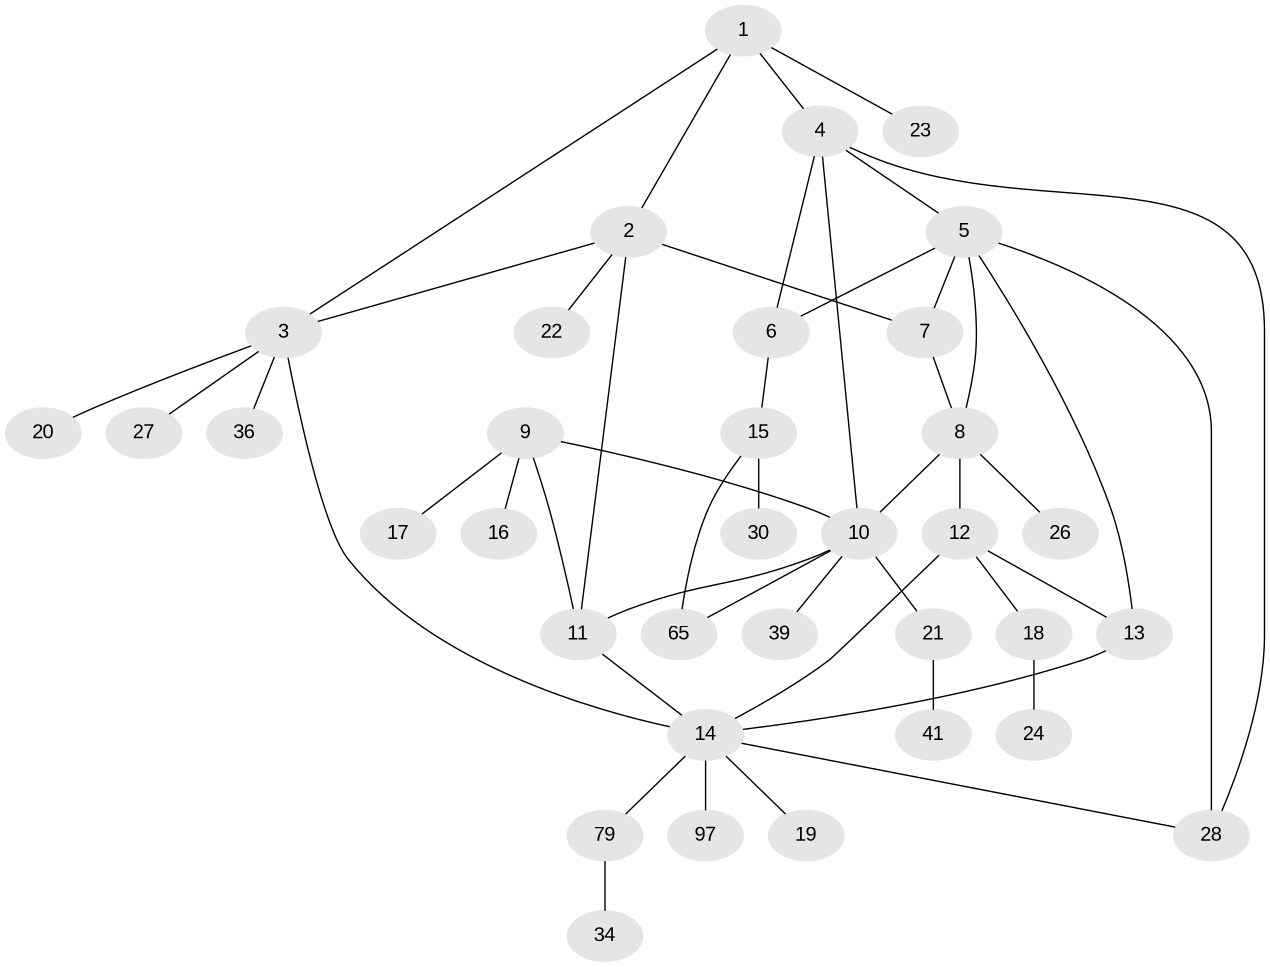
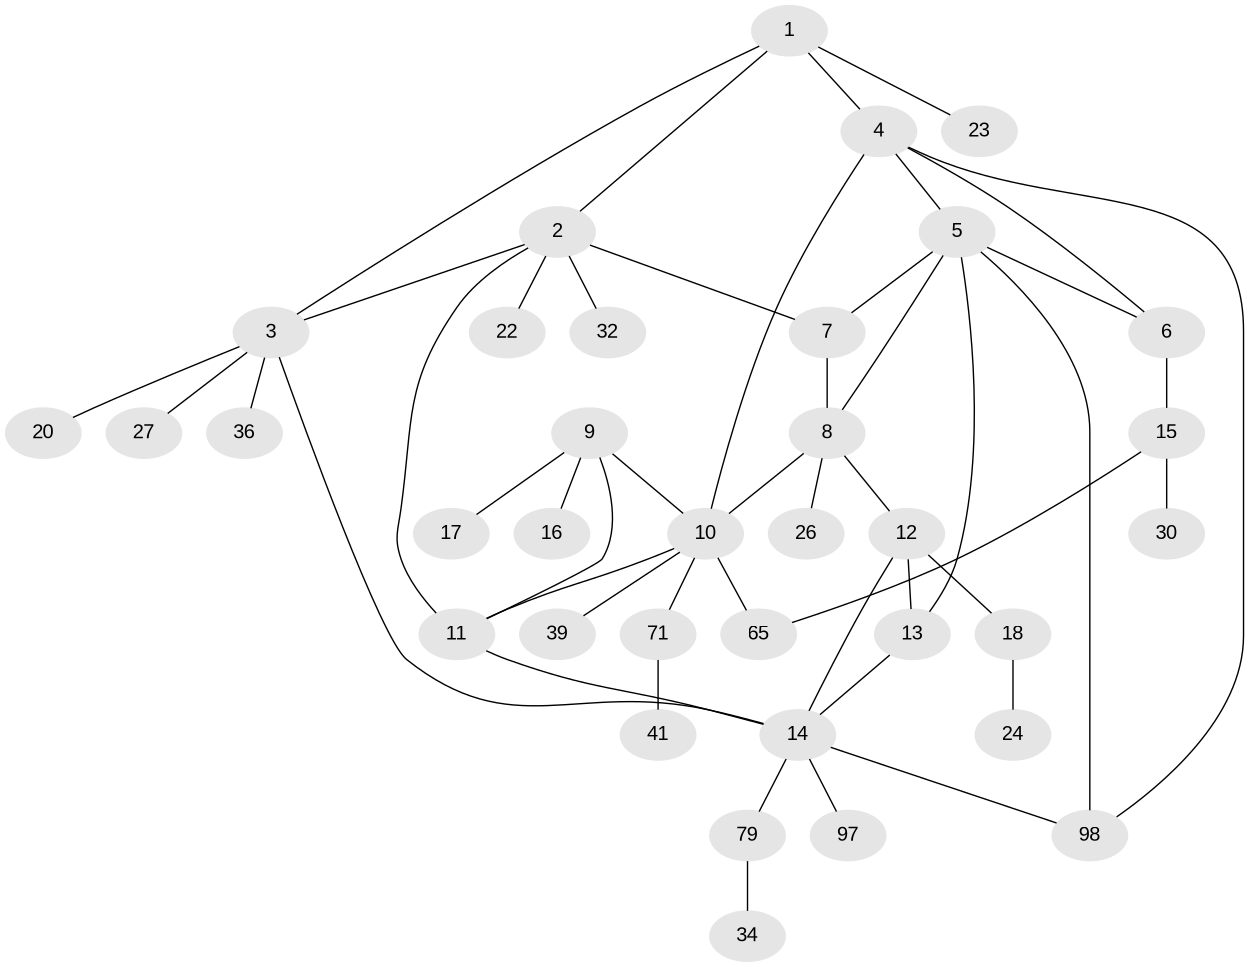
node "32": added
node "21": label "21" -> "71"
node "19": removed
node "28": label "28" -> "98"
